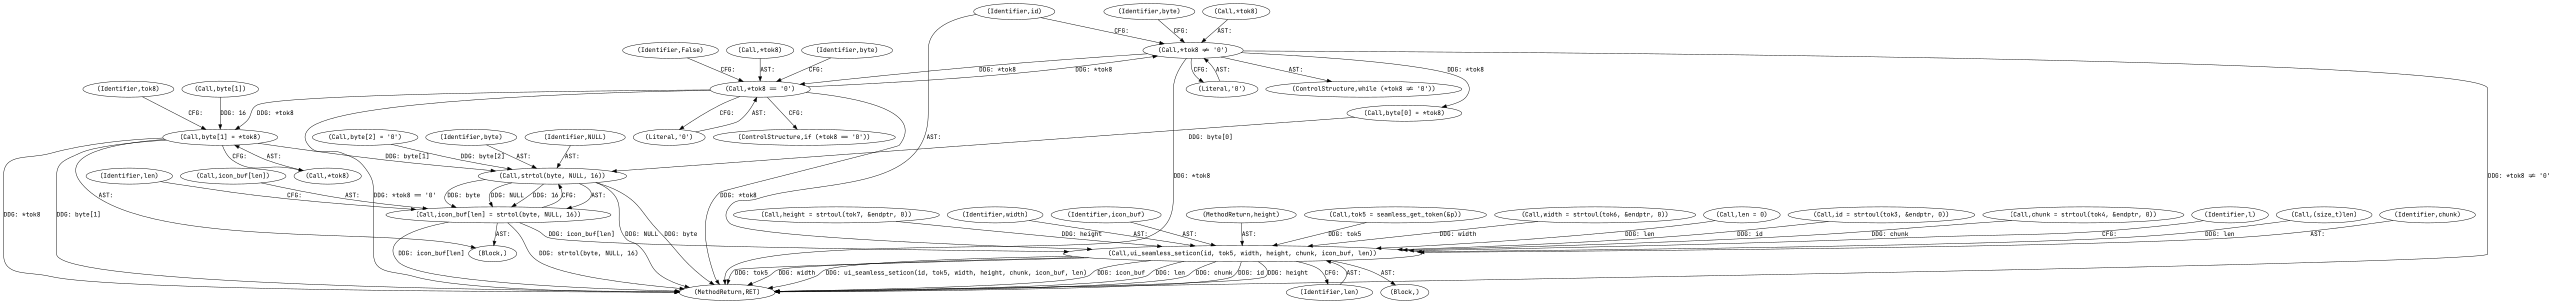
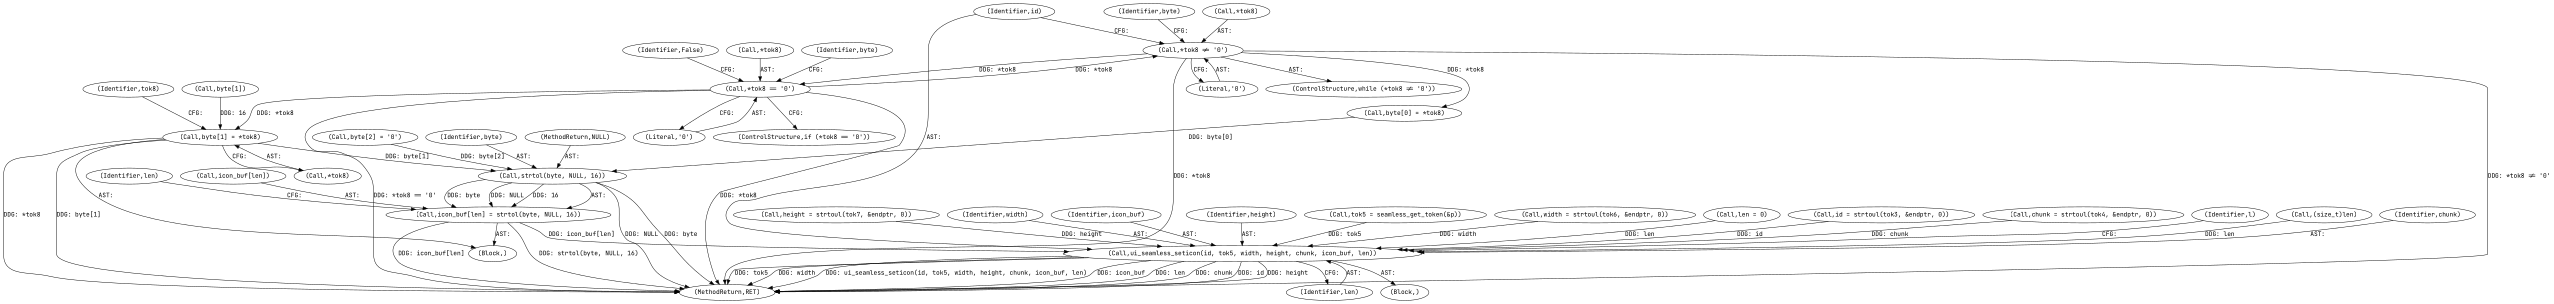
node "(Identifier,NULL)": label "(Identifier,NULL)" -> "(MethodReturn,NULL)"
edge "(Call,icon_buf[len] = strtol(byte, NULL, 16))" -> "(Call,strtol(byte, NULL, 16))": removed, label "CFG:"
node "(MethodReturn,height)": label "(MethodReturn,height)" -> "(Identifier,height)"
